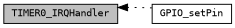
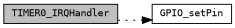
edge "GPIO_setPin" -> "TIMER0_IRQHandler": reversed
